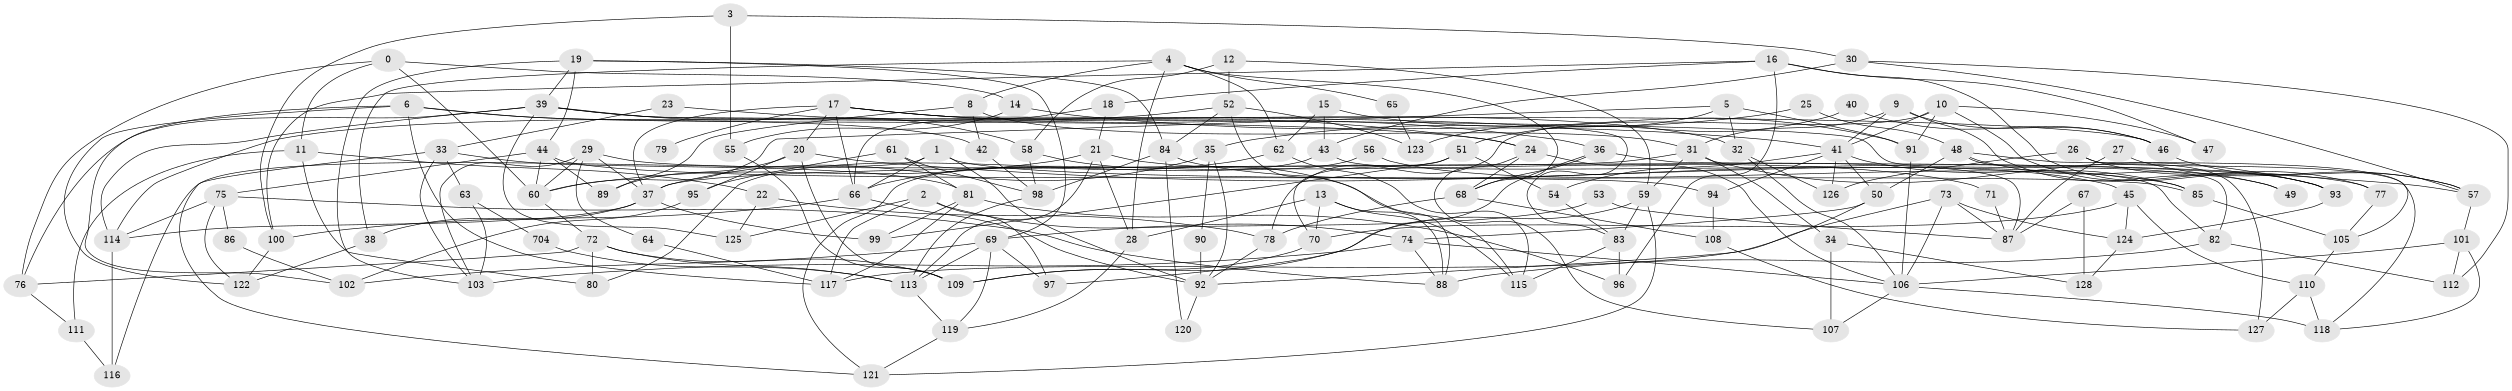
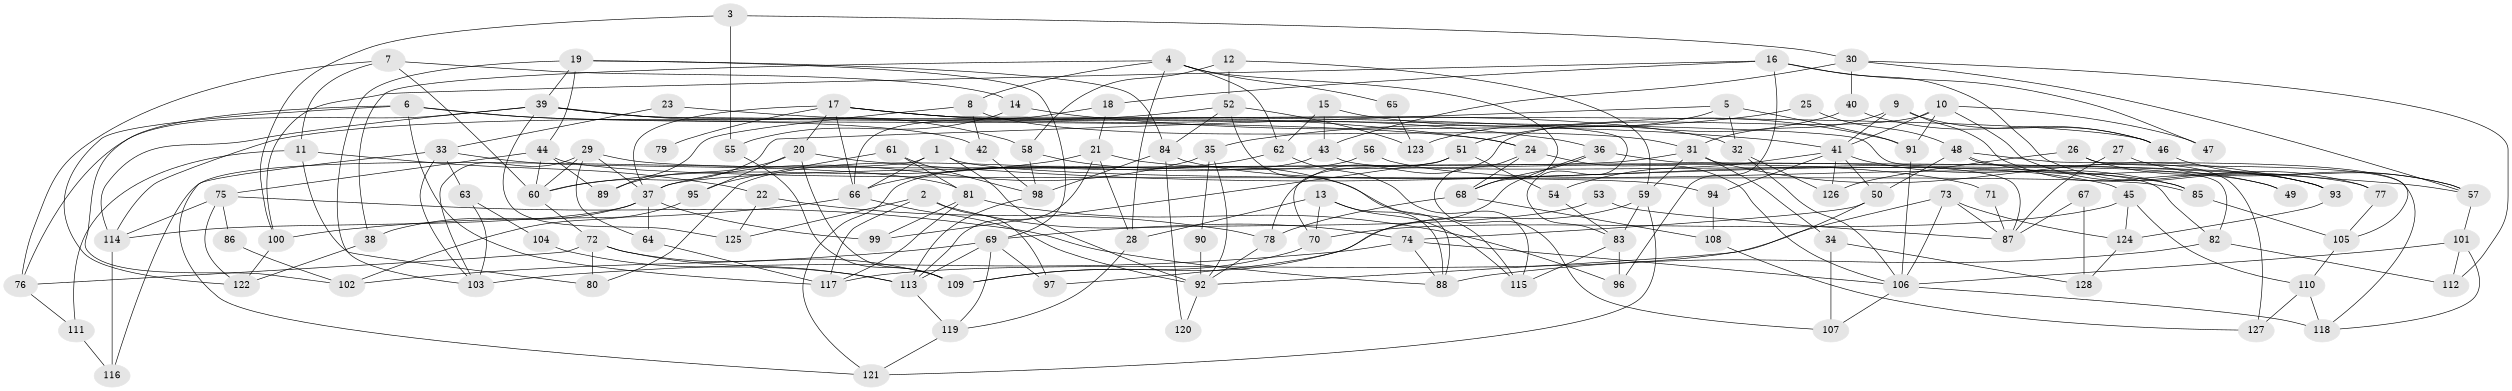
node "0": label "0" -> "7"
edge "30" -- "40": added
edge "37" -- "64": added
node "704": label "704" -> "104"
